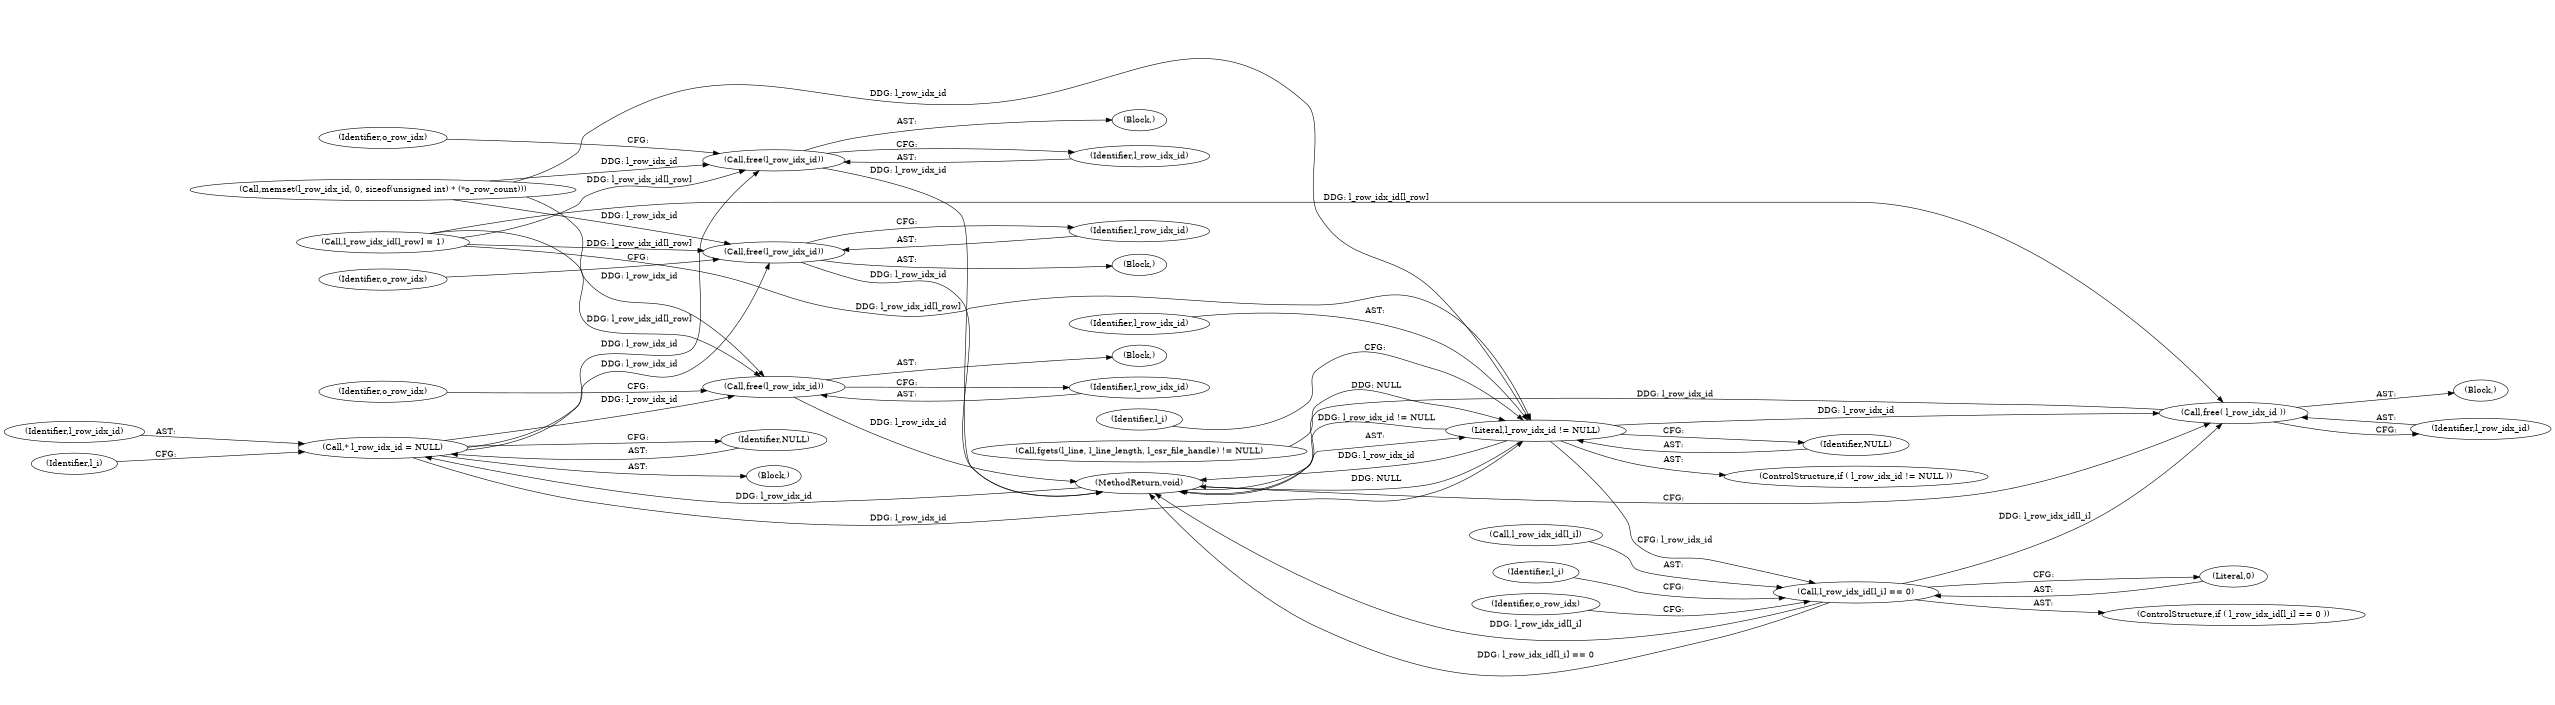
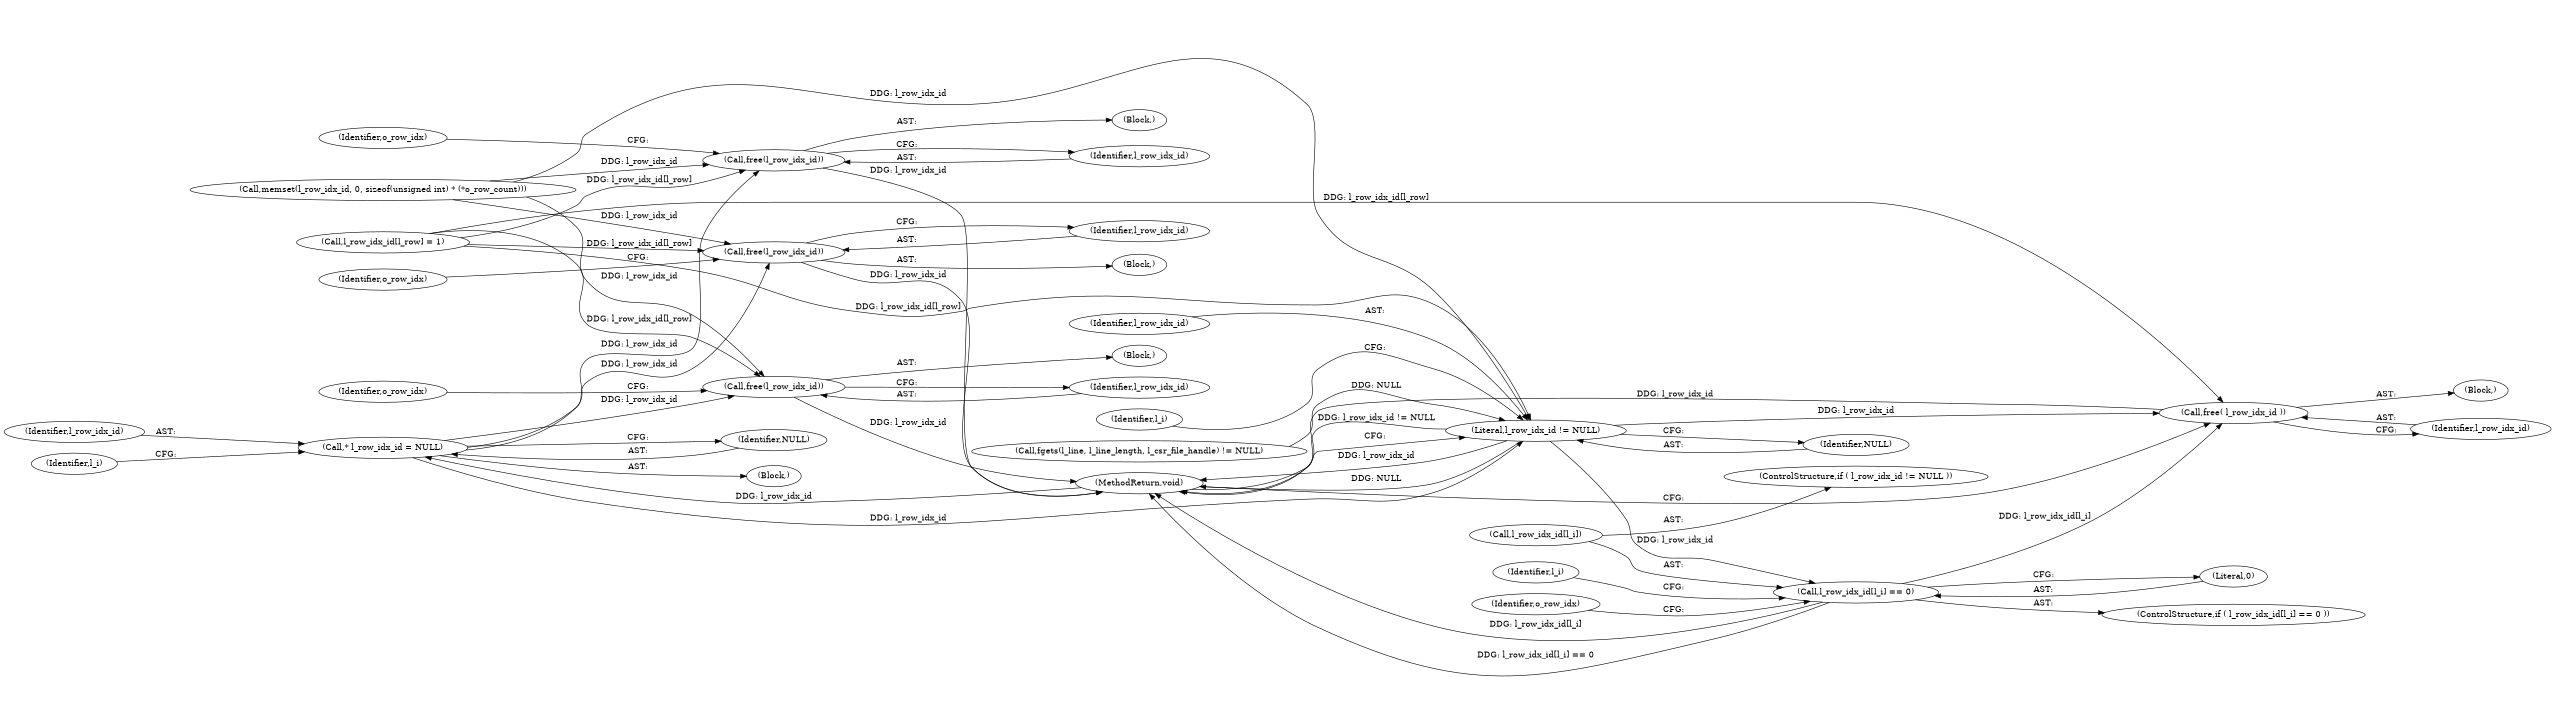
edge "(MethodReturn,void)" -> "(Literal,l_row_idx_id != NULL)": label "AST: " -> "CFG: "
edge "(Literal,l_row_idx_id != NULL)" -> "(ControlStructure,if ( l_row_idx_id != NULL ))": now "(Call,l_row_idx_id[l_i])" -> "(ControlStructure,if ( l_row_idx_id != NULL ))"
edge "(Literal,l_row_idx_id != NULL)" -> "(Call,l_row_idx_id[l_i] == 0)": label "CFG: l_row_idx_id" -> "DDG: l_row_idx_id"
